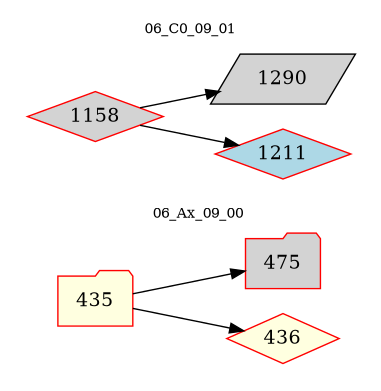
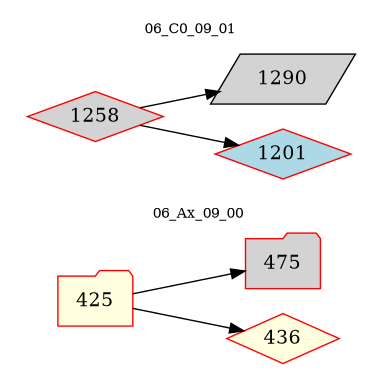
node "1158": label "1158" -> "1258"
node "1211": label "1211" -> "1201"
node "435": label "435" -> "425"
